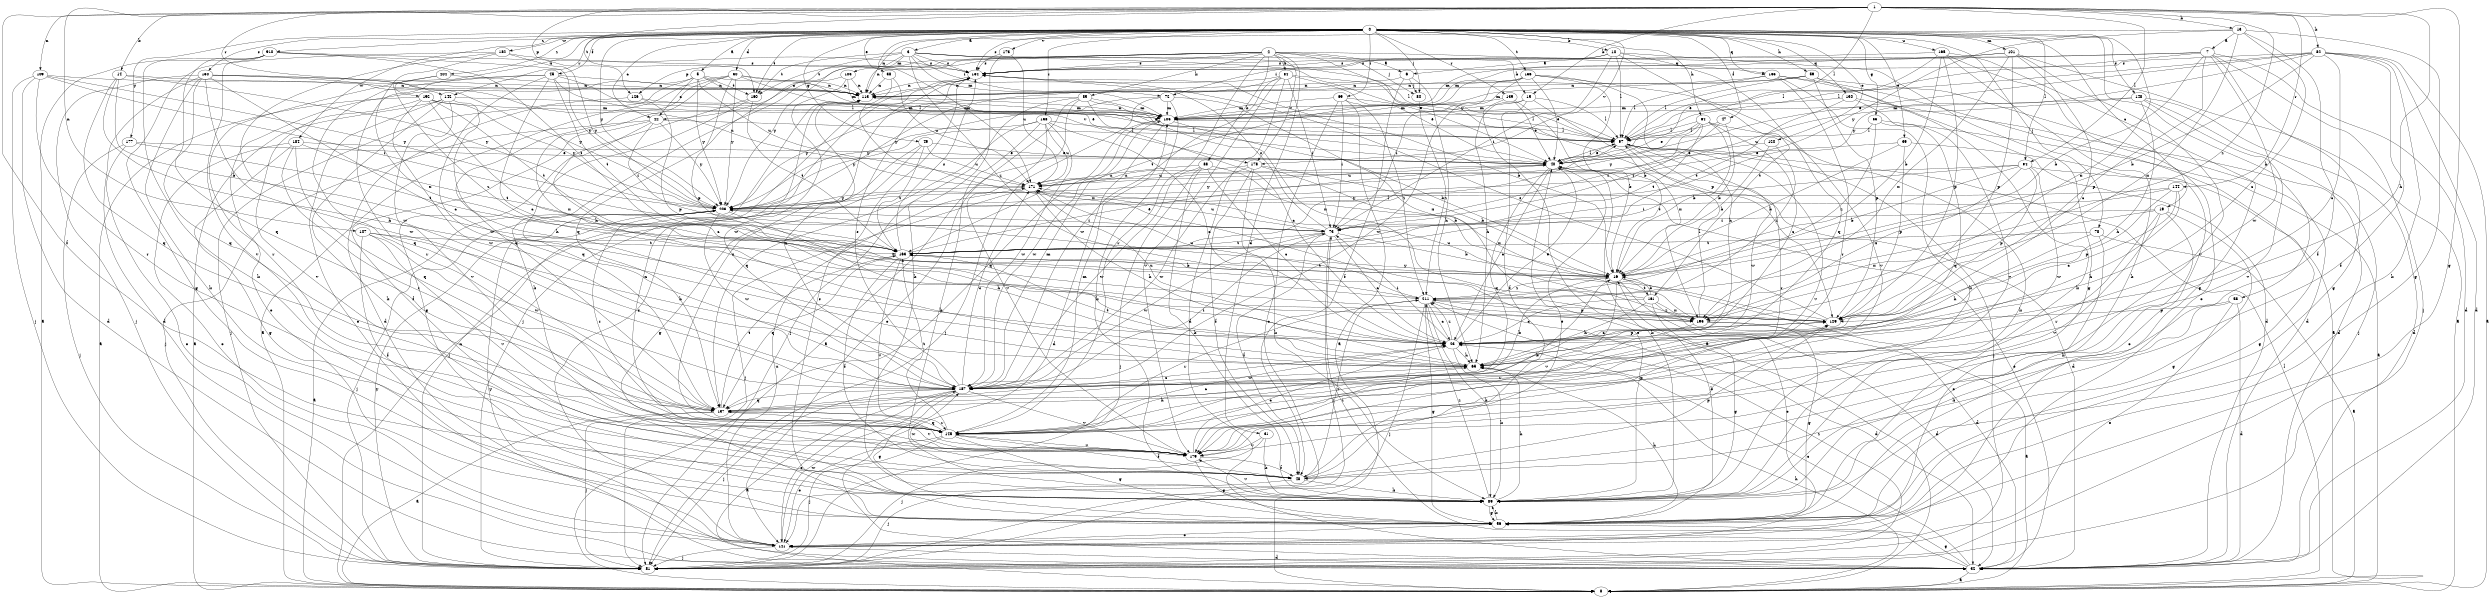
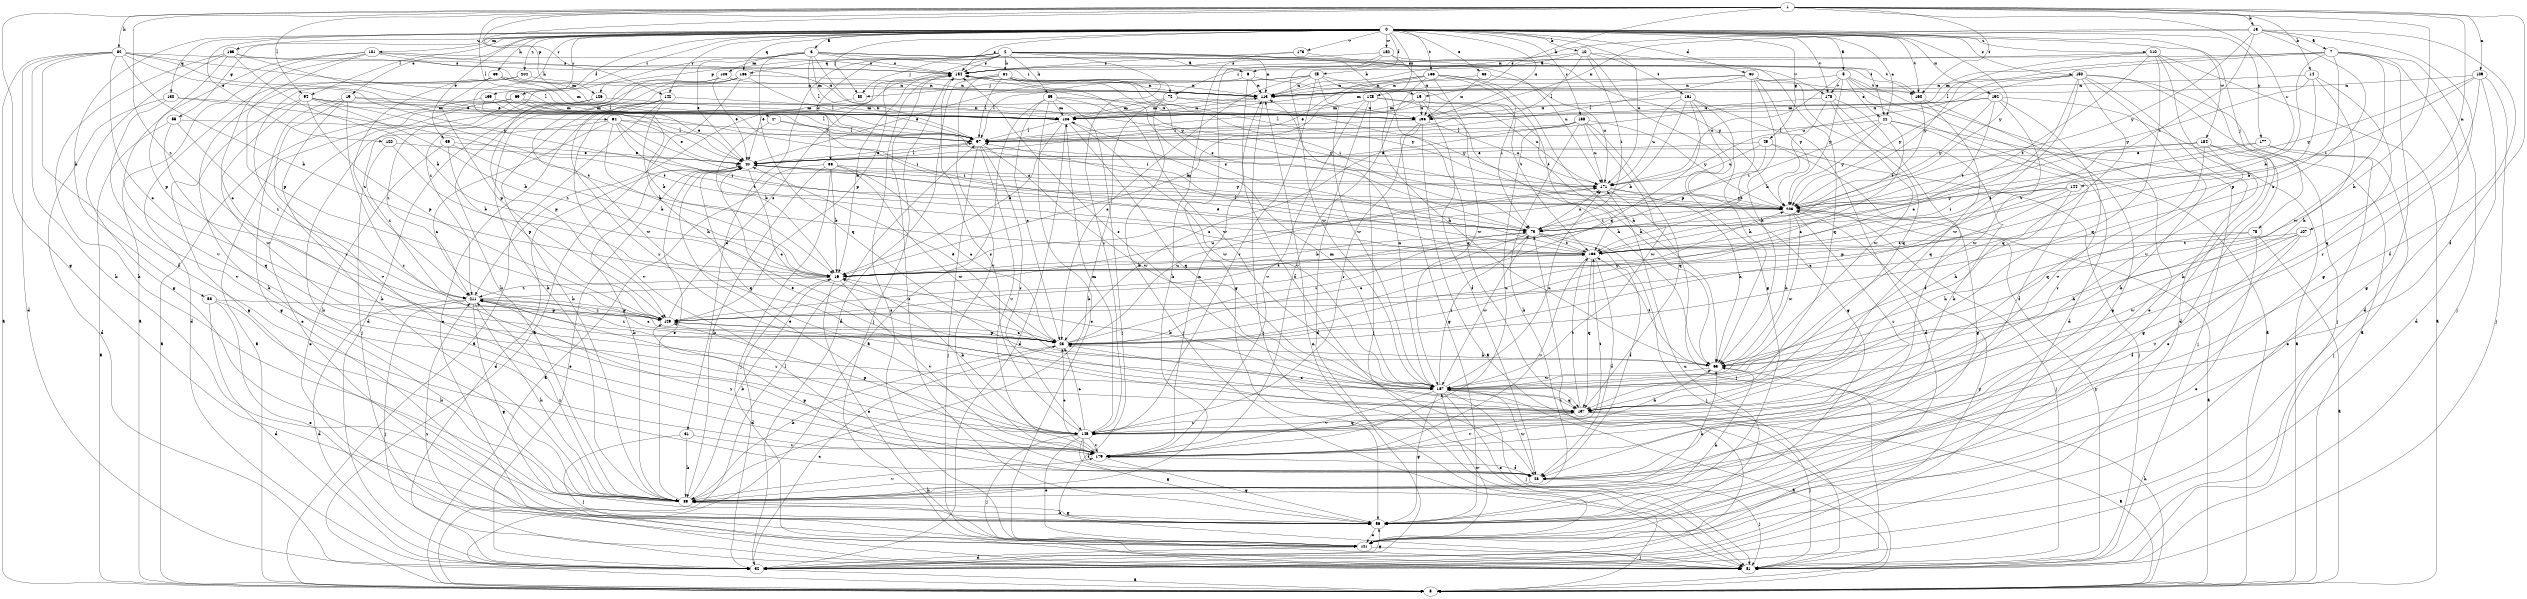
node "910": label "910" -> "210"
edge "84" -> "97": label "y" -> "l"
edge "178" -> "171": now "195" -> "171"
edge "13" -> "73": added, label "i"
edge "16" -> "161": removed, label "t"
edge "138" -> "179": label "v" -> "u"
edge "137" -> "40": added, label "e"
edge "113" -> "81": added, label "j"
edge "165" -> "121": removed, label "o"
edge "88" -> "8": added, label "a"
edge "150" -> "8": added, label "a"
